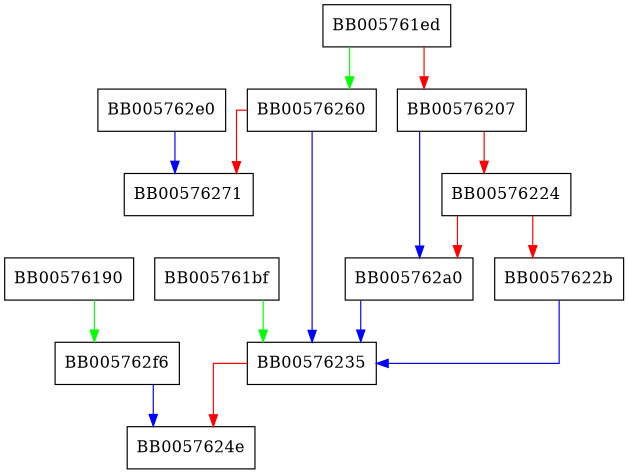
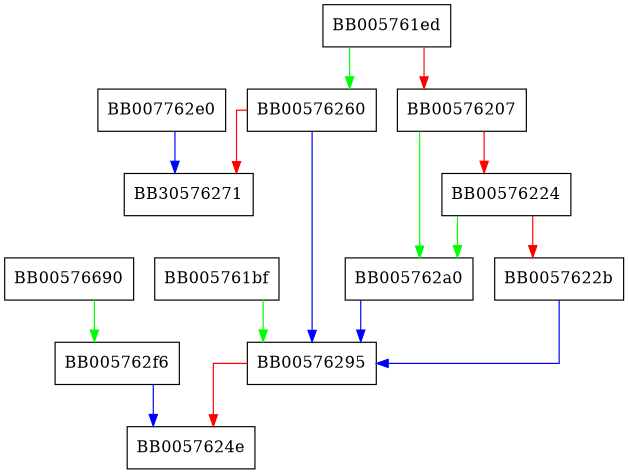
node "BB005762e0": label "BB005762e0" -> "BB007762e0"
edge "BB00576207" -> "BB005762a0": color blue -> green
node "BB00576271": label "BB00576271" -> "BB30576271"
edge "BB00576224" -> "BB005762a0": color red -> green
node "BB00576190": label "BB00576190" -> "BB00576690"
node "BB00576235": label "BB00576235" -> "BB00576295"
